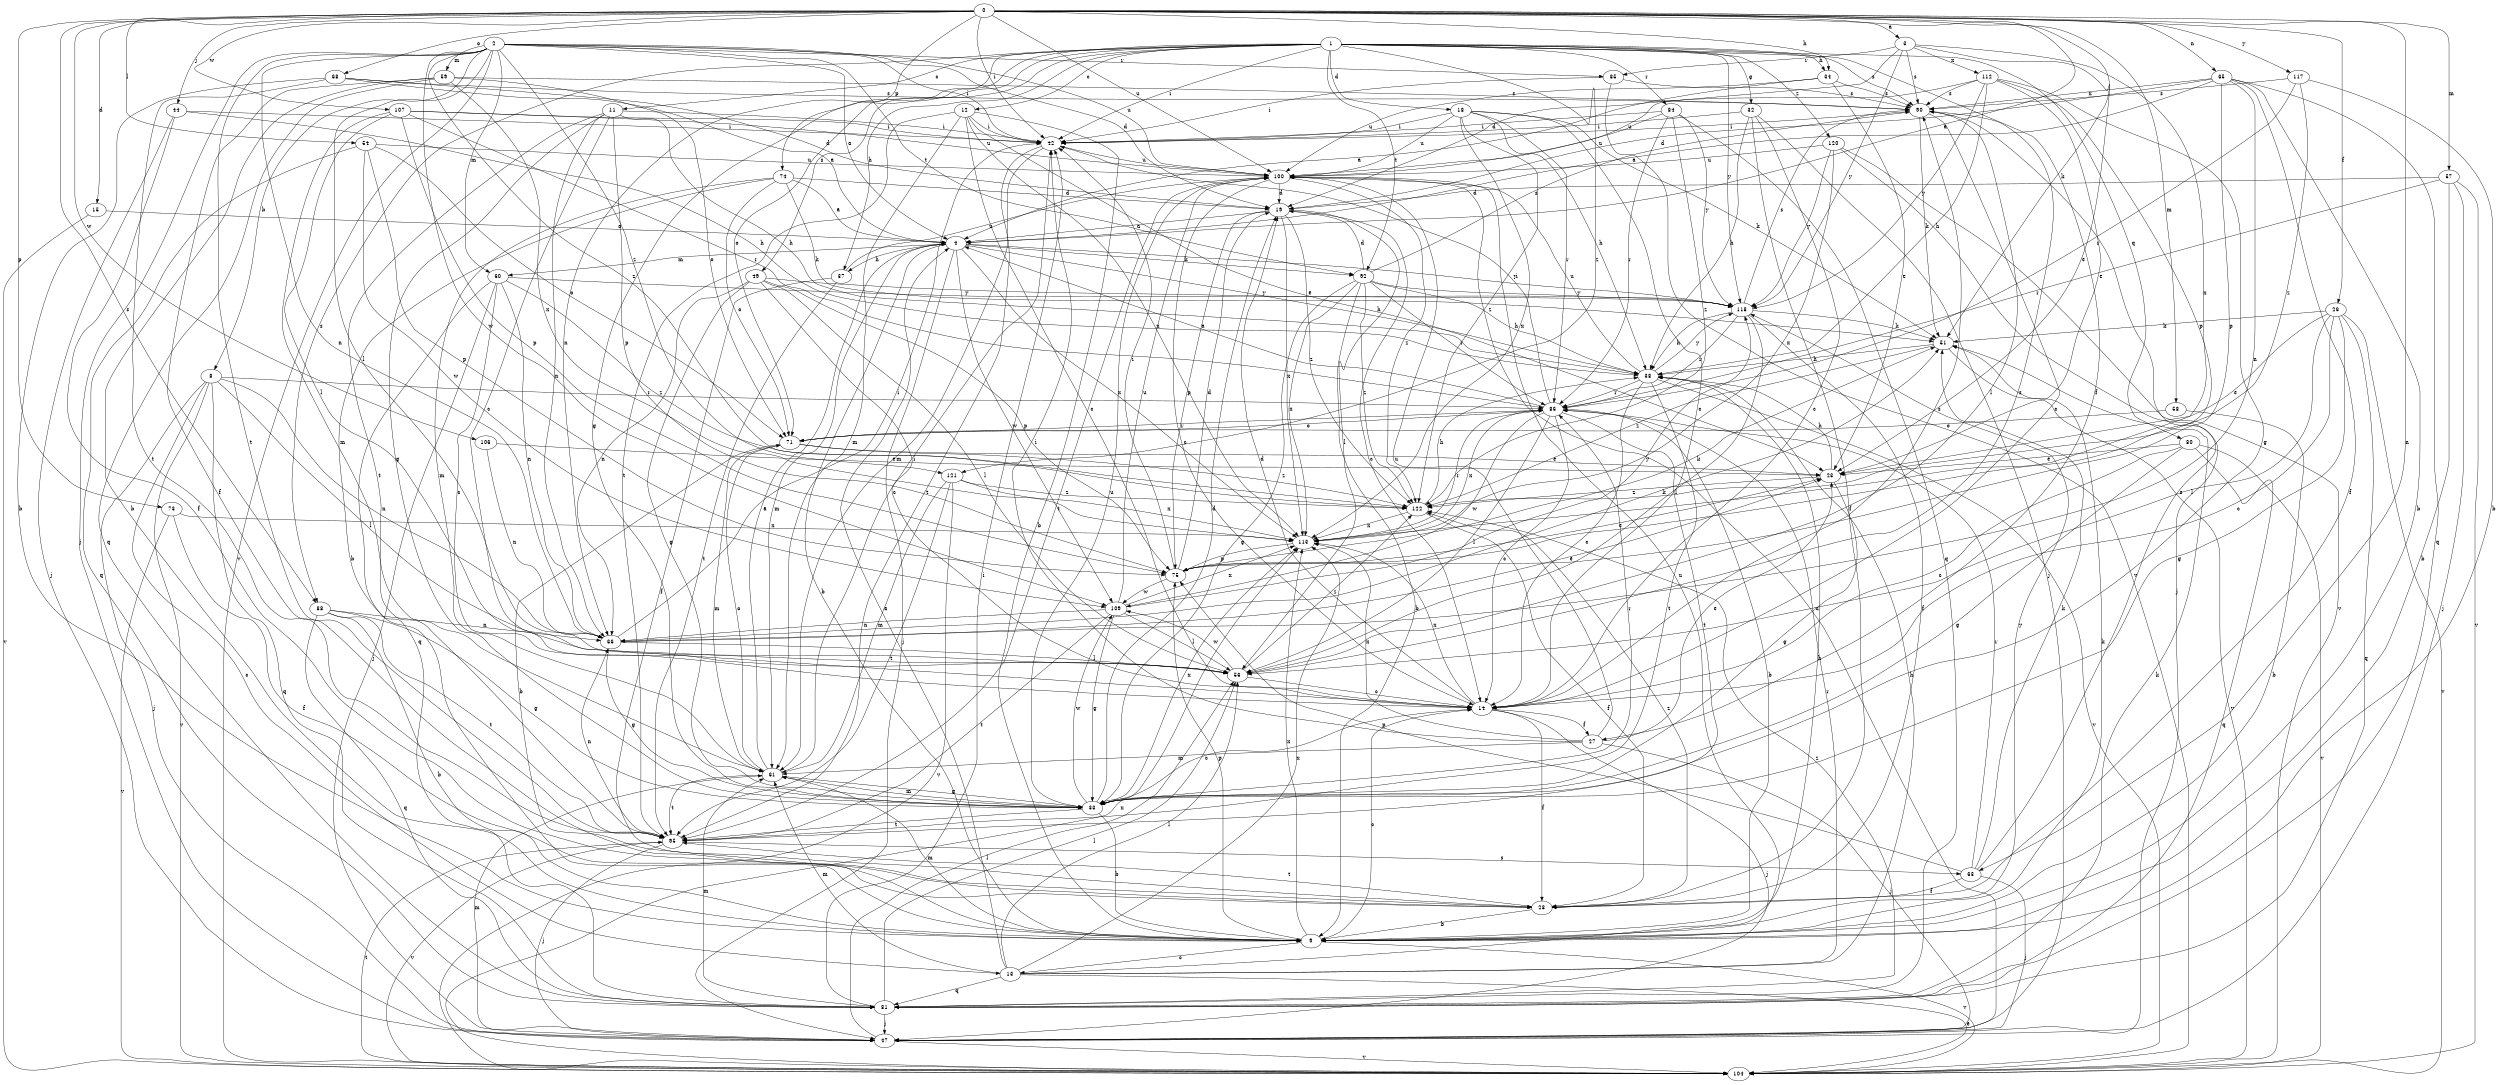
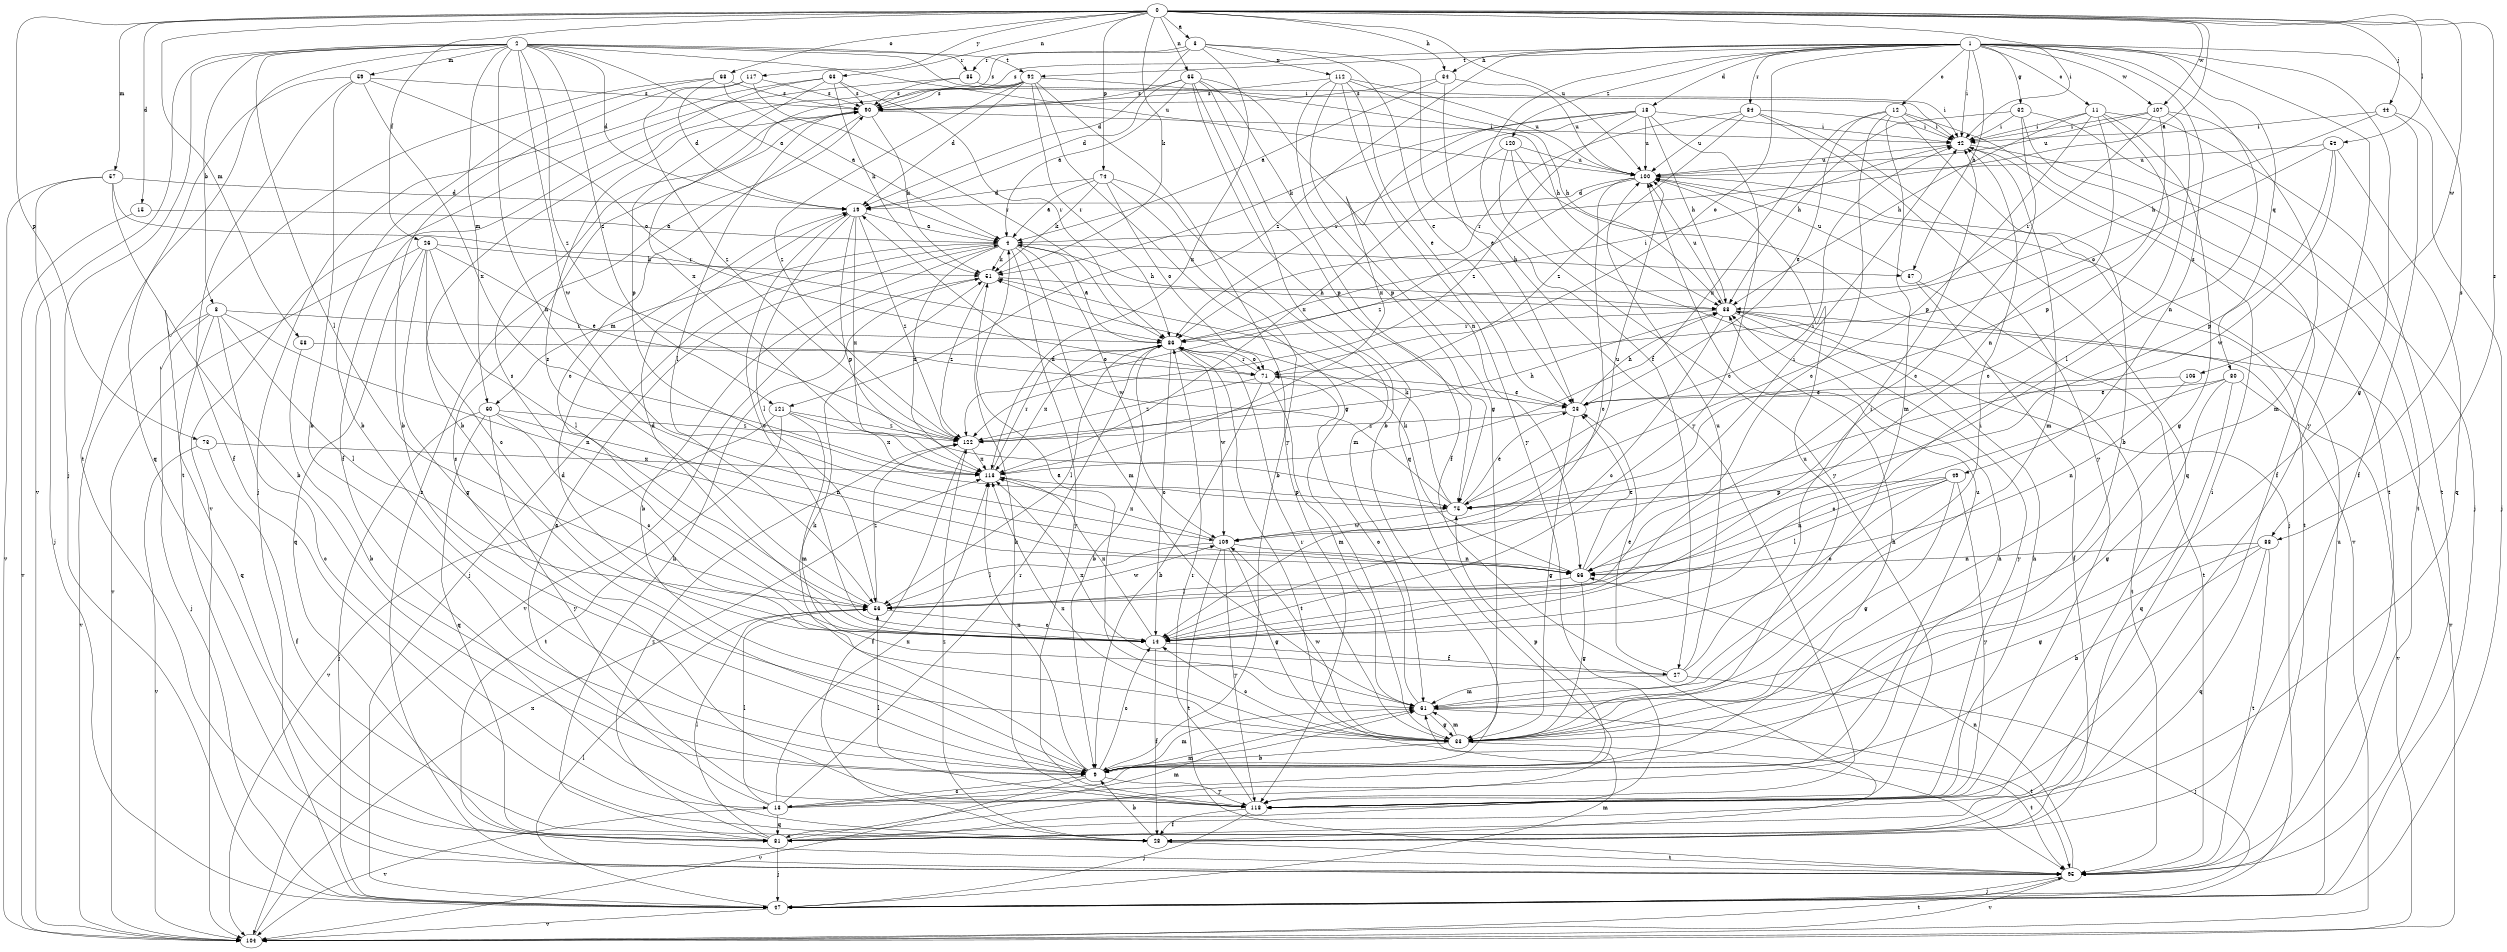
edge "1" -> "107": added, label "w"
edge "65" -> "90": label "x" -> "s"
edge "4" -> "92": now "4" -> "51"
edge "95" -> "63": now "95" -> "90"
edge "14" -> "47": now "118" -> "47"
edge "13" -> "104": label "e" -> "v"
